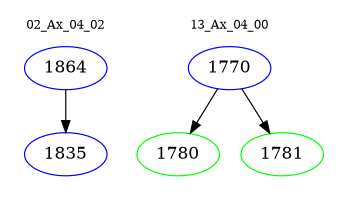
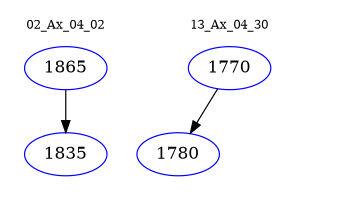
cluster "13_Ax_04_00": label "13_Ax_04_00" -> "13_Ax_04_30"
node "1864": label "1864" -> "1865"
node "1780": color green -> blue
node "1781": removed
